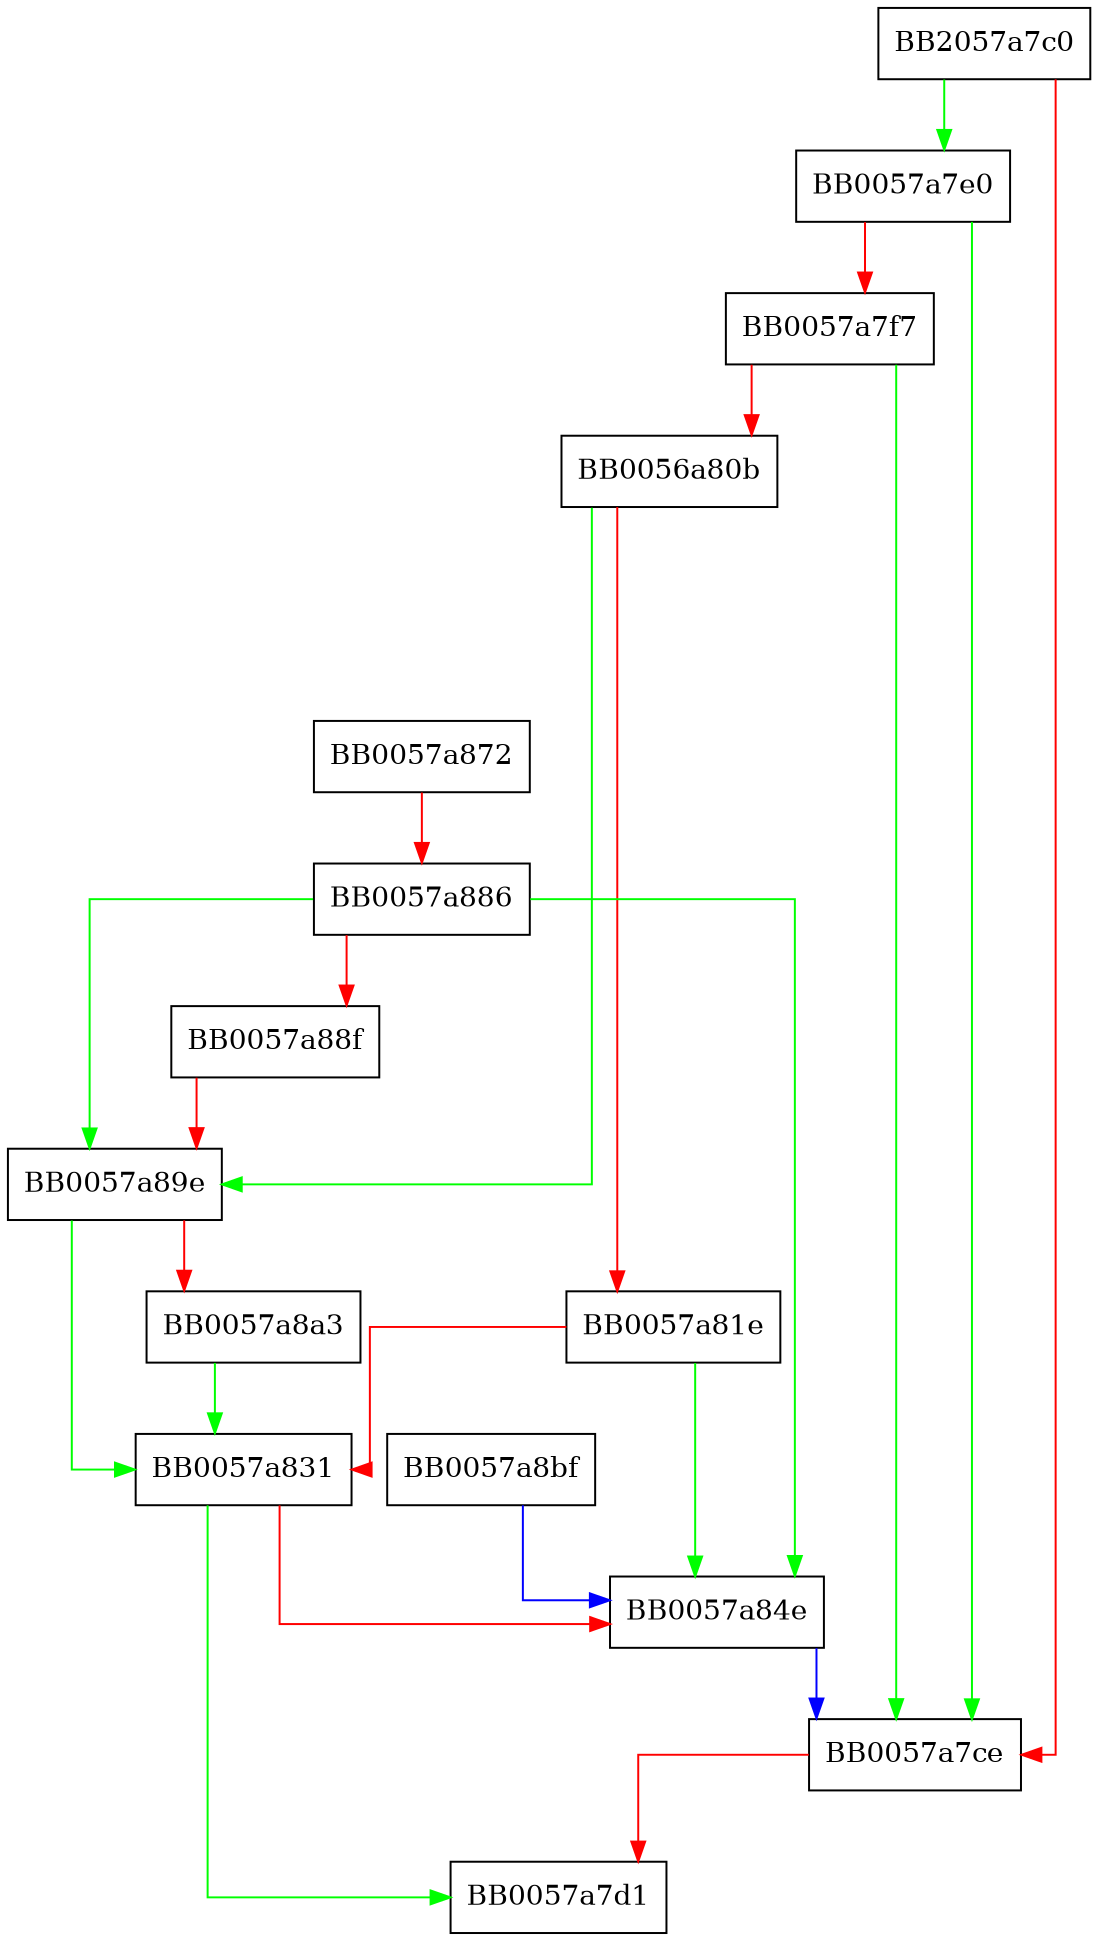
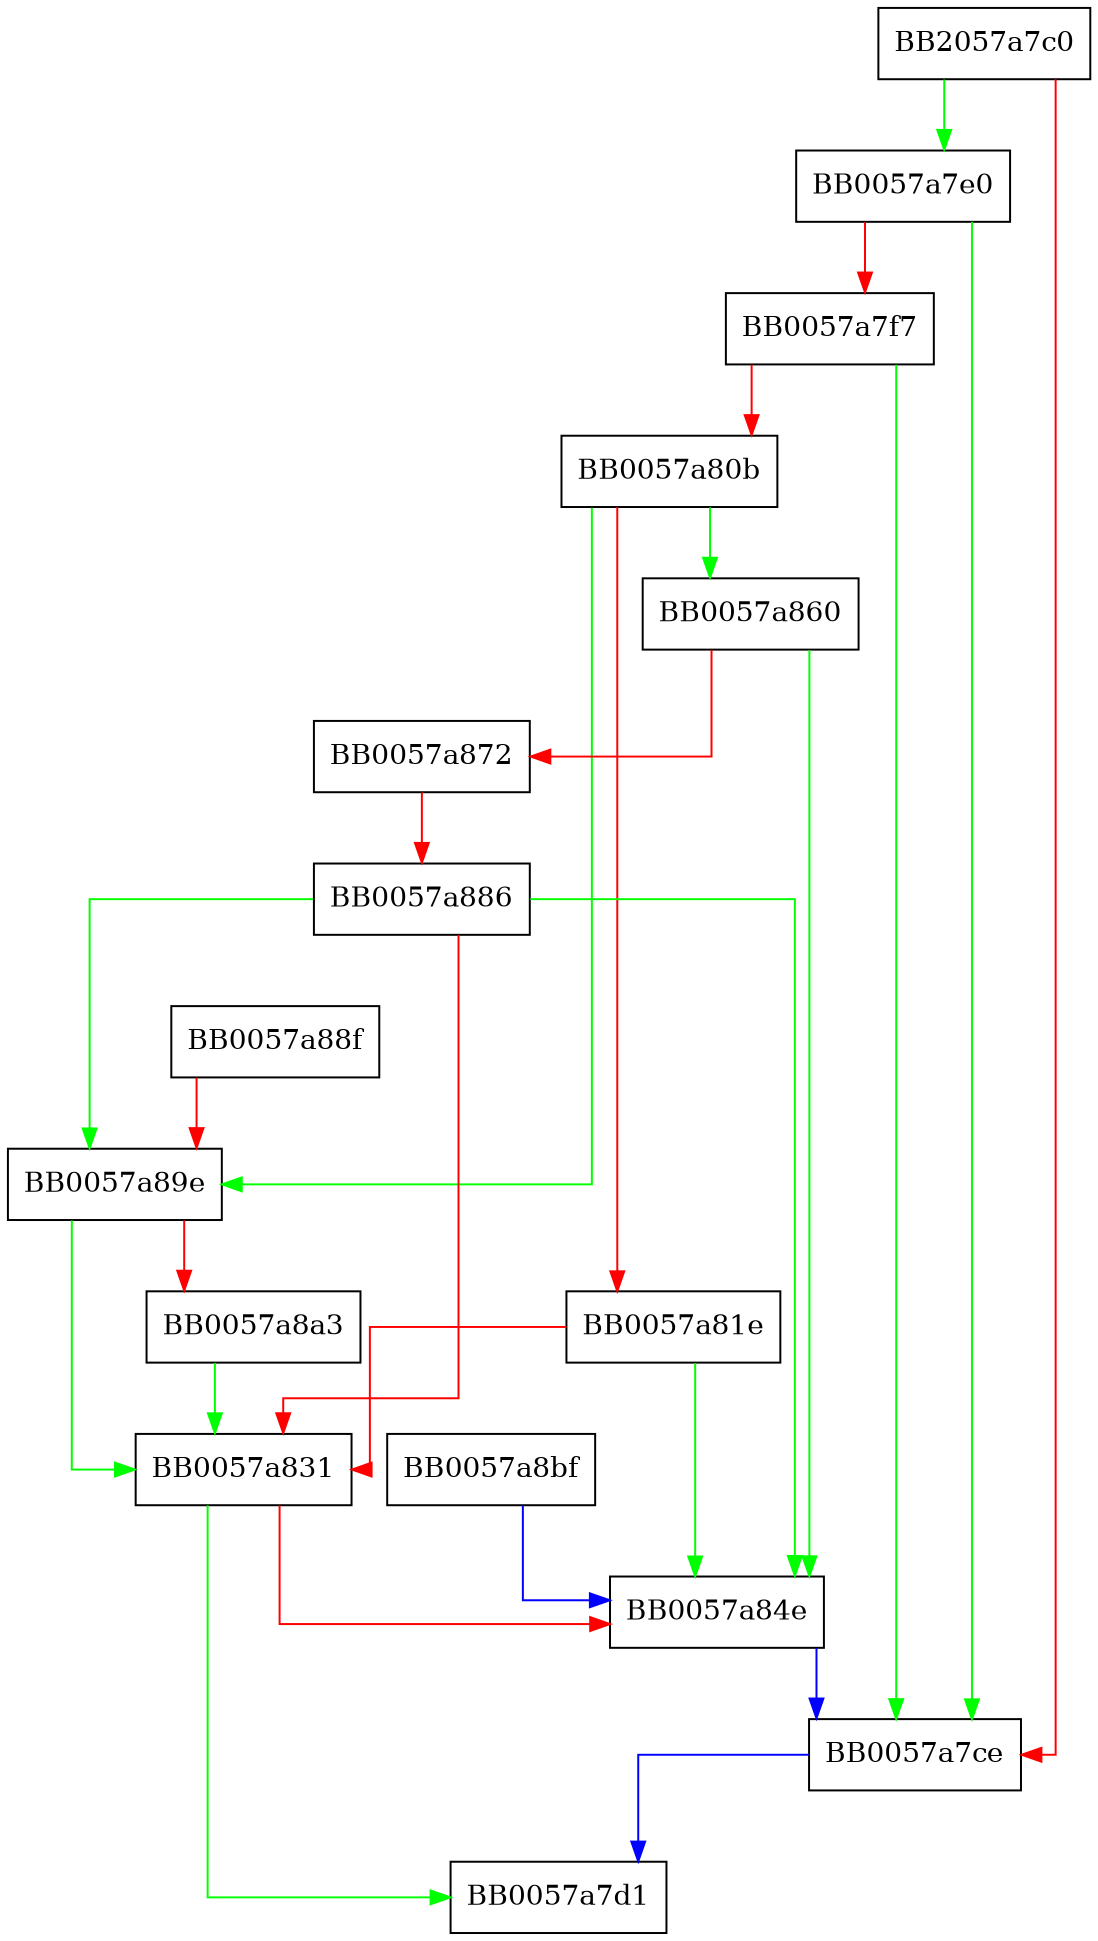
node "BB0056a80b": label "BB0056a80b" -> "BB0057a80b"
node "BB0057a860": added
edge "BB0057a886" -> "BB0057a88f": now "BB0057a886" -> "BB0057a831"
edge "BB0057a7ce" -> "BB0057a7d1": color red -> blue
